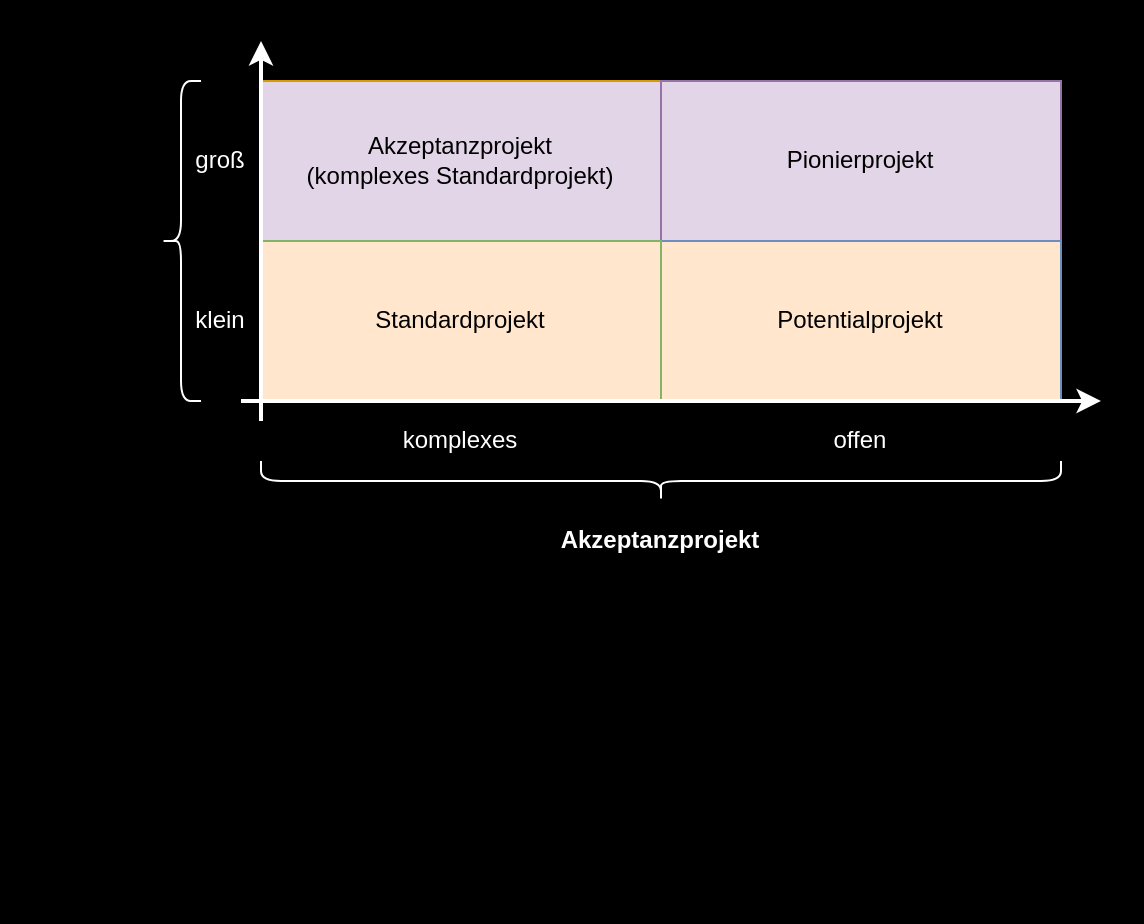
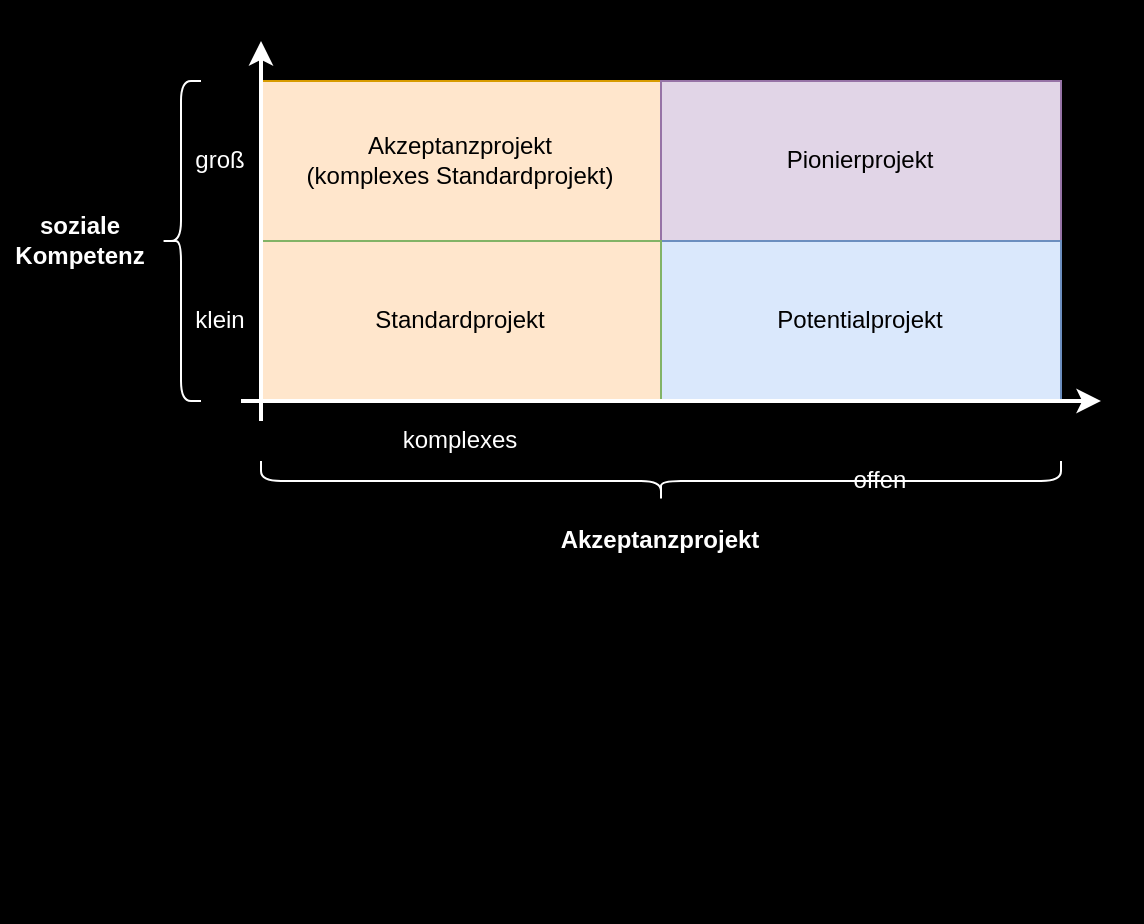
node "Akzeptanzprojekt (komplexes Standardprojekt)": fillcolor #e1d5e7 -> #ffe6cc
node "soziale Kompetenz": added
node "Potentialprojekt": fillcolor #ffe6cc -> #dae8fc
node "offen": moved (861, 441) -> (881, 481)
